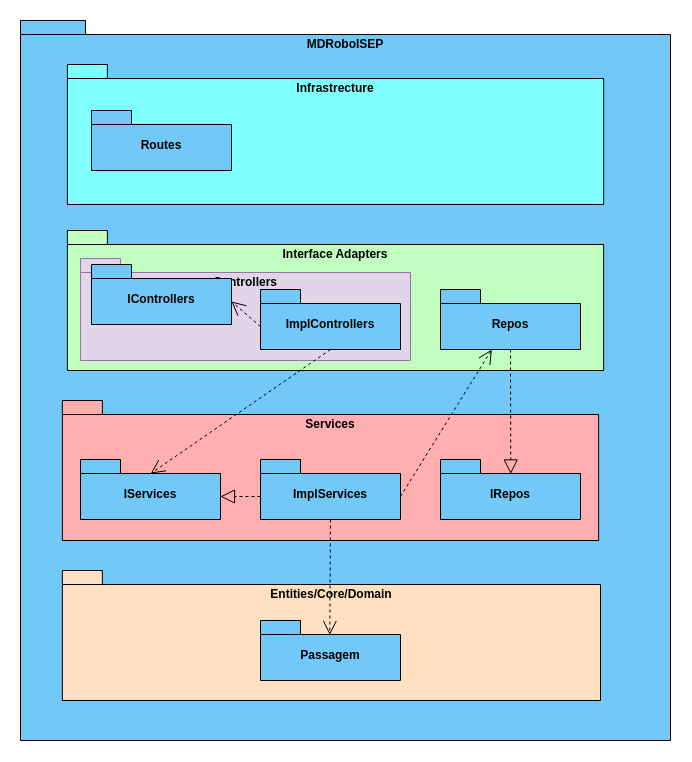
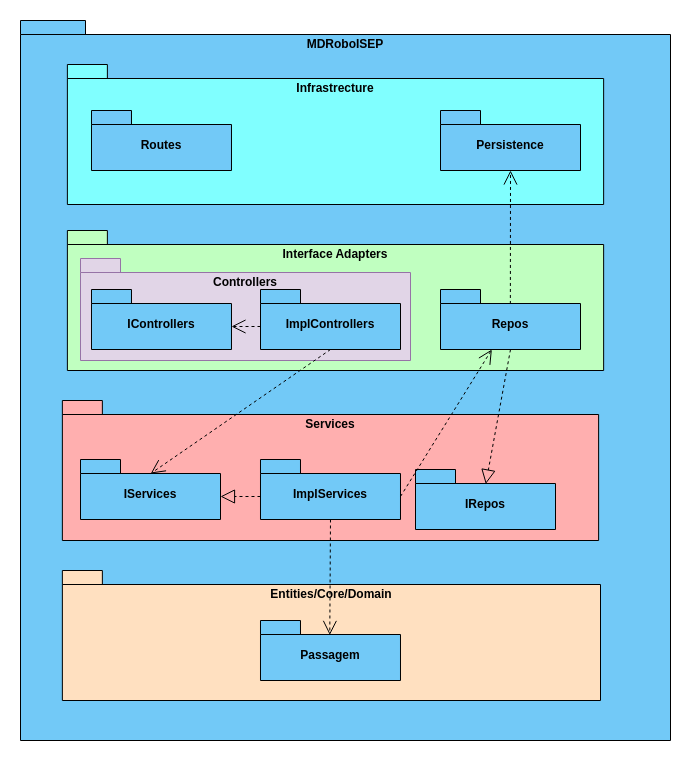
node "Persistence": added
edge "Repos" -> "Persistence": added
node "IControllers": moved (161, 295) -> (161, 320)
node "IRepos": moved (511, 490) -> (486, 500)
